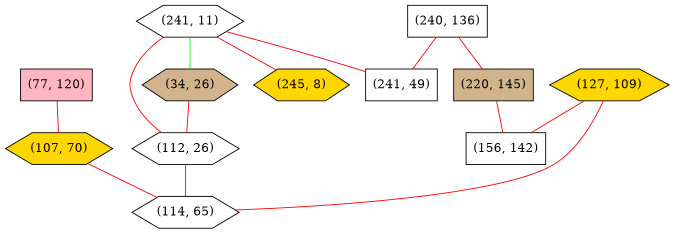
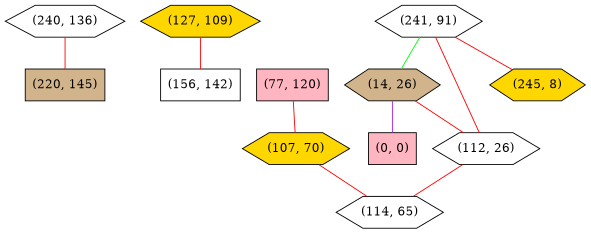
node "(241, 11)": label "(241, 11)" -> "(241, 91)"
node "(240, 136)": shape box -> hexagon
node "(34, 26)": label "(34, 26)" -> "(14, 26)"
node "(241, 49)": removed
edge "(220, 145)" -- "(156, 142)": removed
node "(0, 0)": added
edge "(127, 109)" -- "(114, 65)": removed
